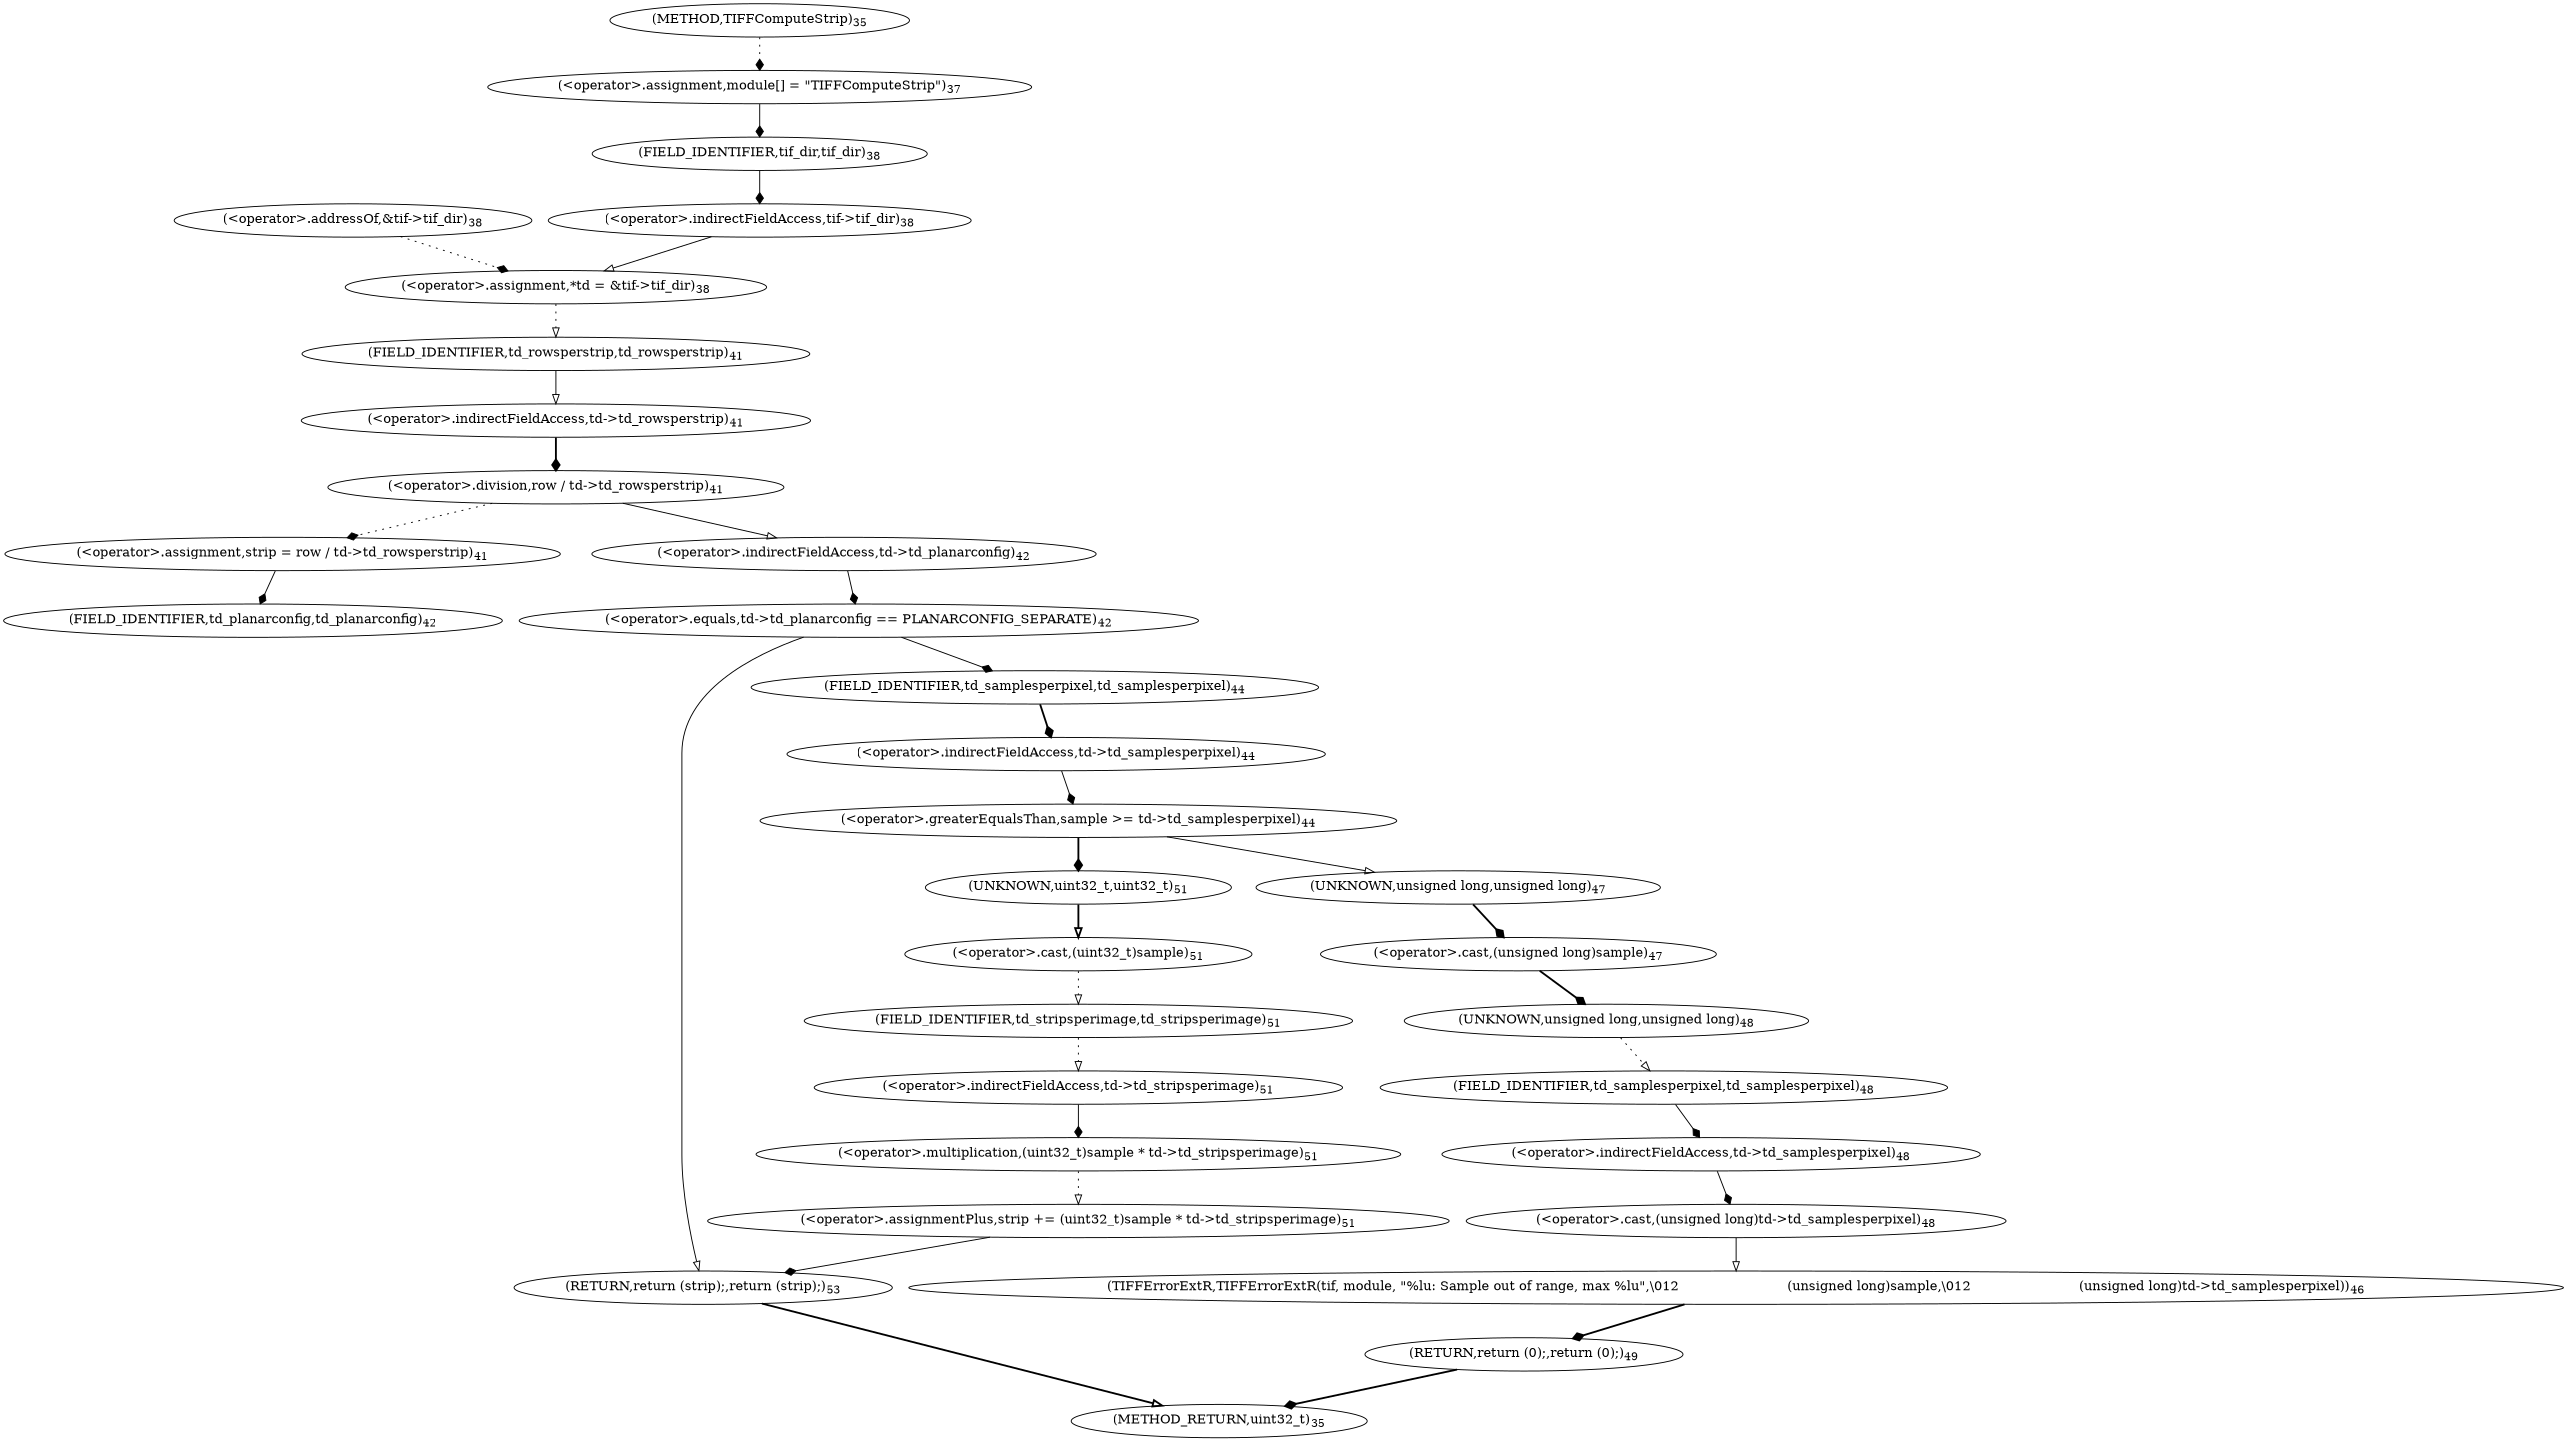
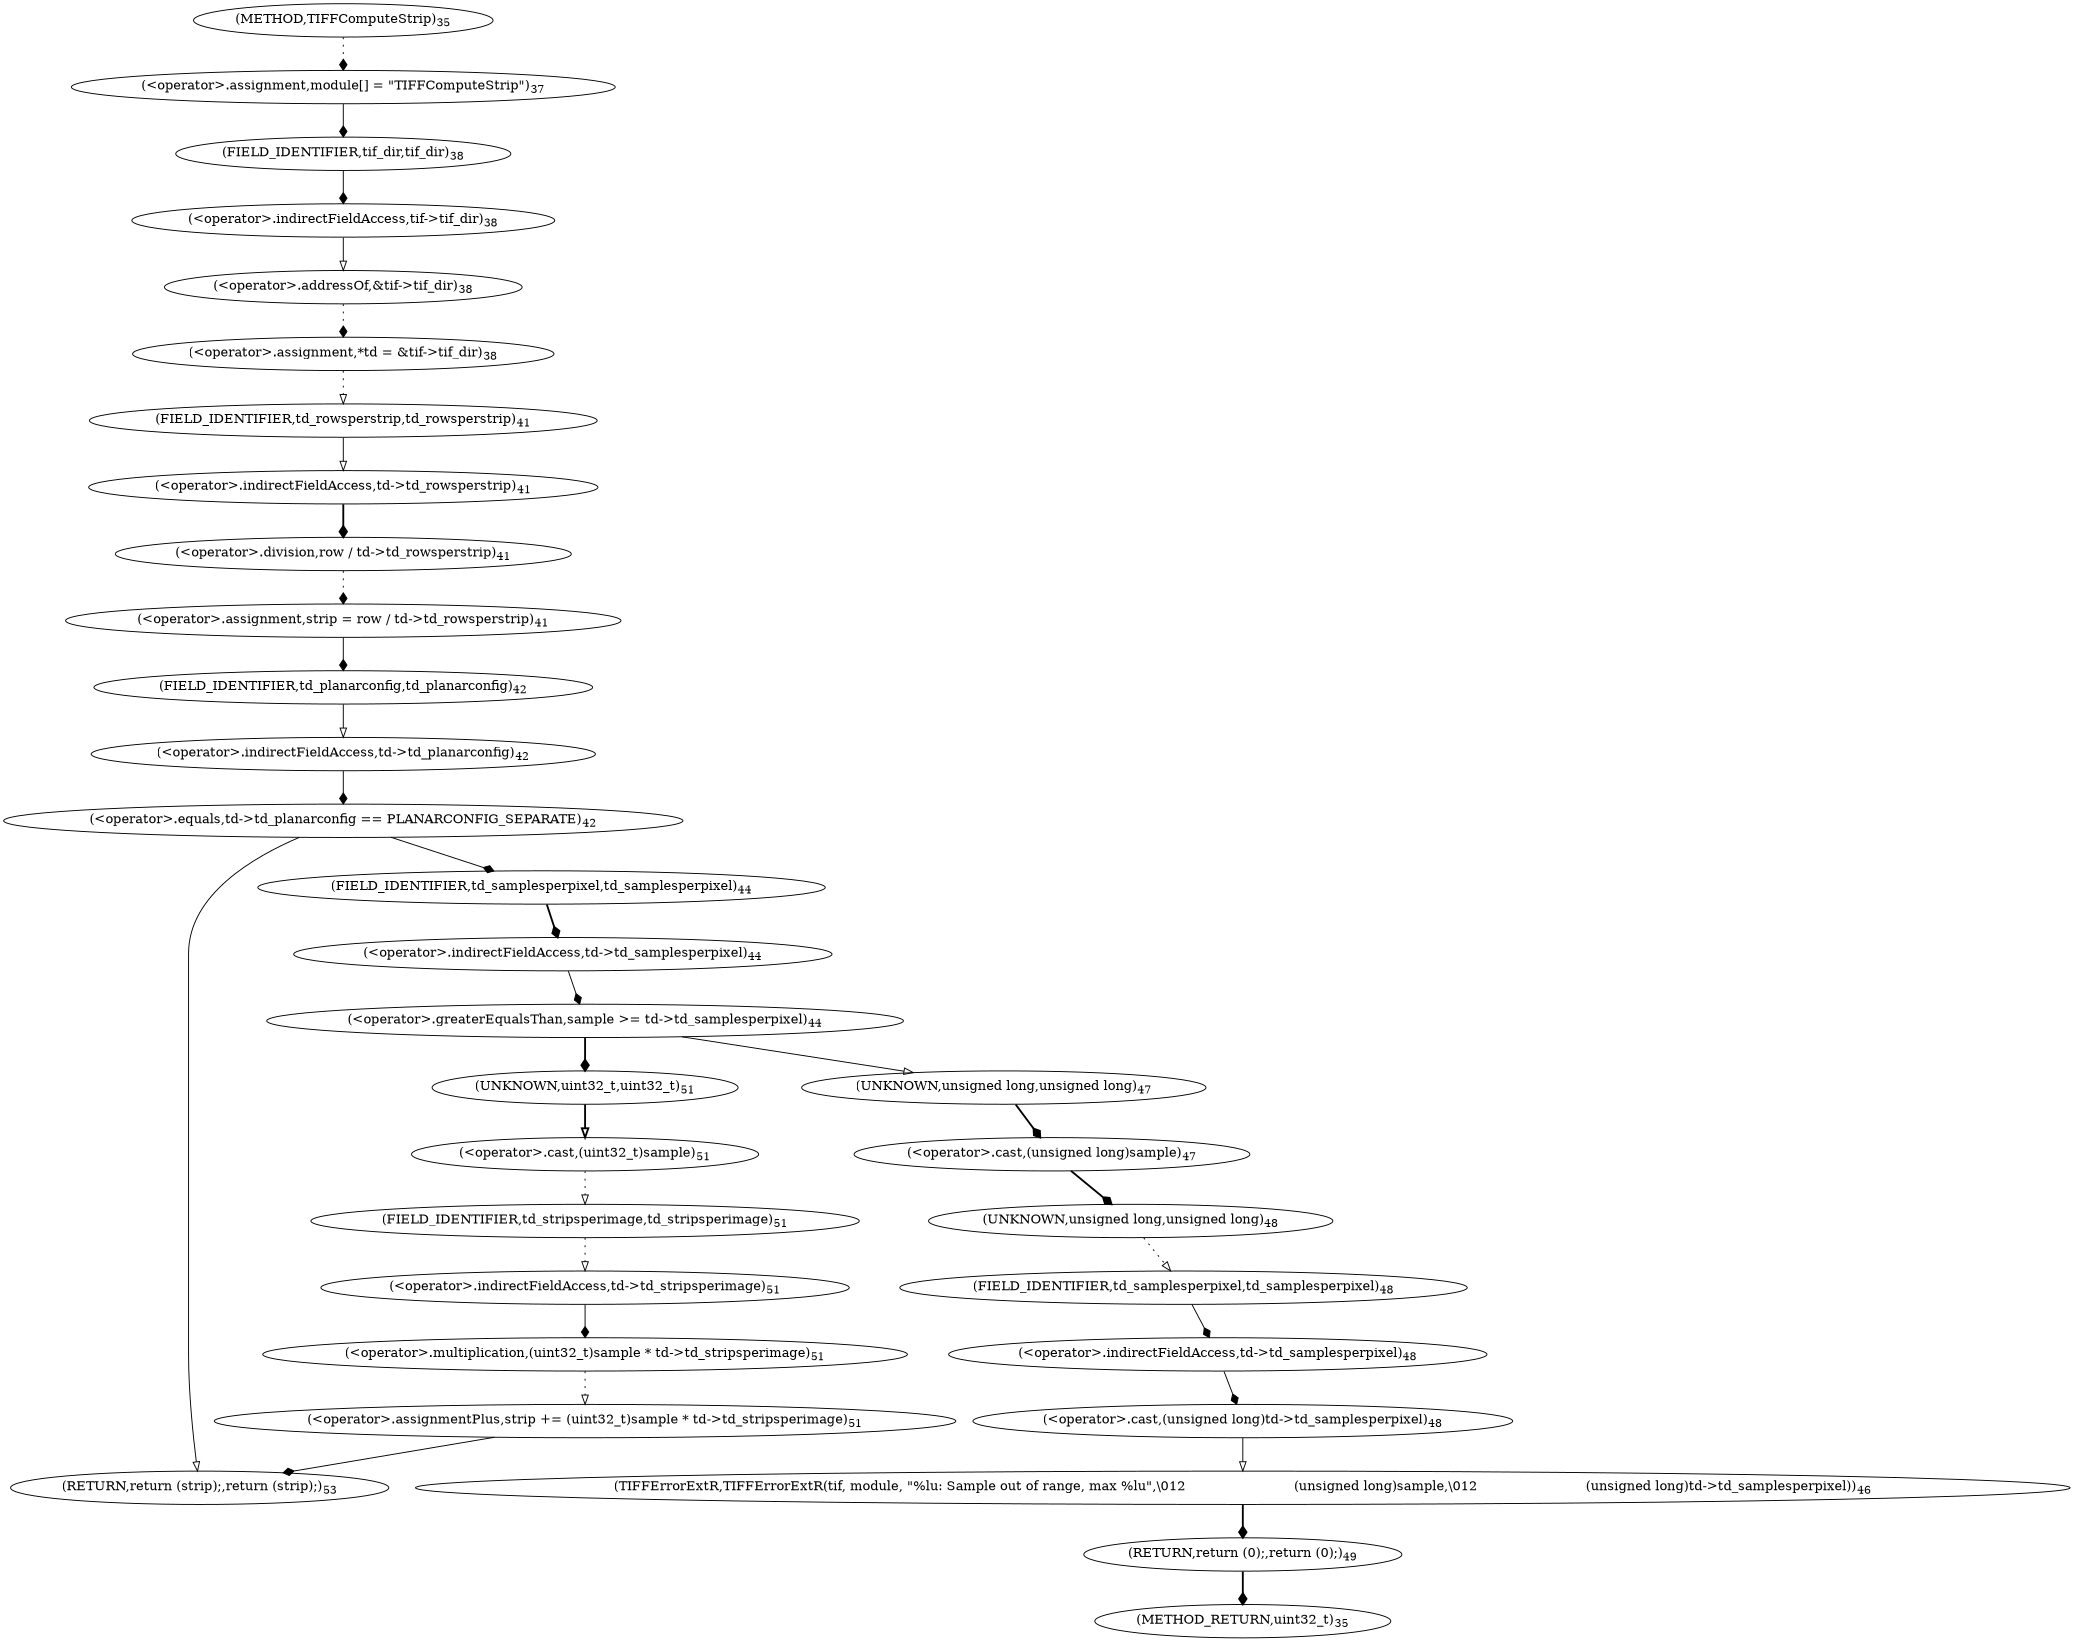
edge "(<operator>.indirectFieldAccess,tif->tif_dir)" -> "(<operator>.assignment,*td = &tif->tif_dir)": now "(<operator>.indirectFieldAccess,tif->tif_dir)" -> "(<operator>.addressOf,&tif->tif_dir)"
edge "(<operator>.division,row / td->td_rowsperstrip)" -> "(<operator>.indirectFieldAccess,td->td_planarconfig)": now "(FIELD_IDENTIFIER,td_planarconfig,td_planarconfig)" -> "(<operator>.indirectFieldAccess,td->td_planarconfig)"
edge "(RETURN,return (strip);,return (strip);)" -> "(METHOD_RETURN,uint32_t)": removed
